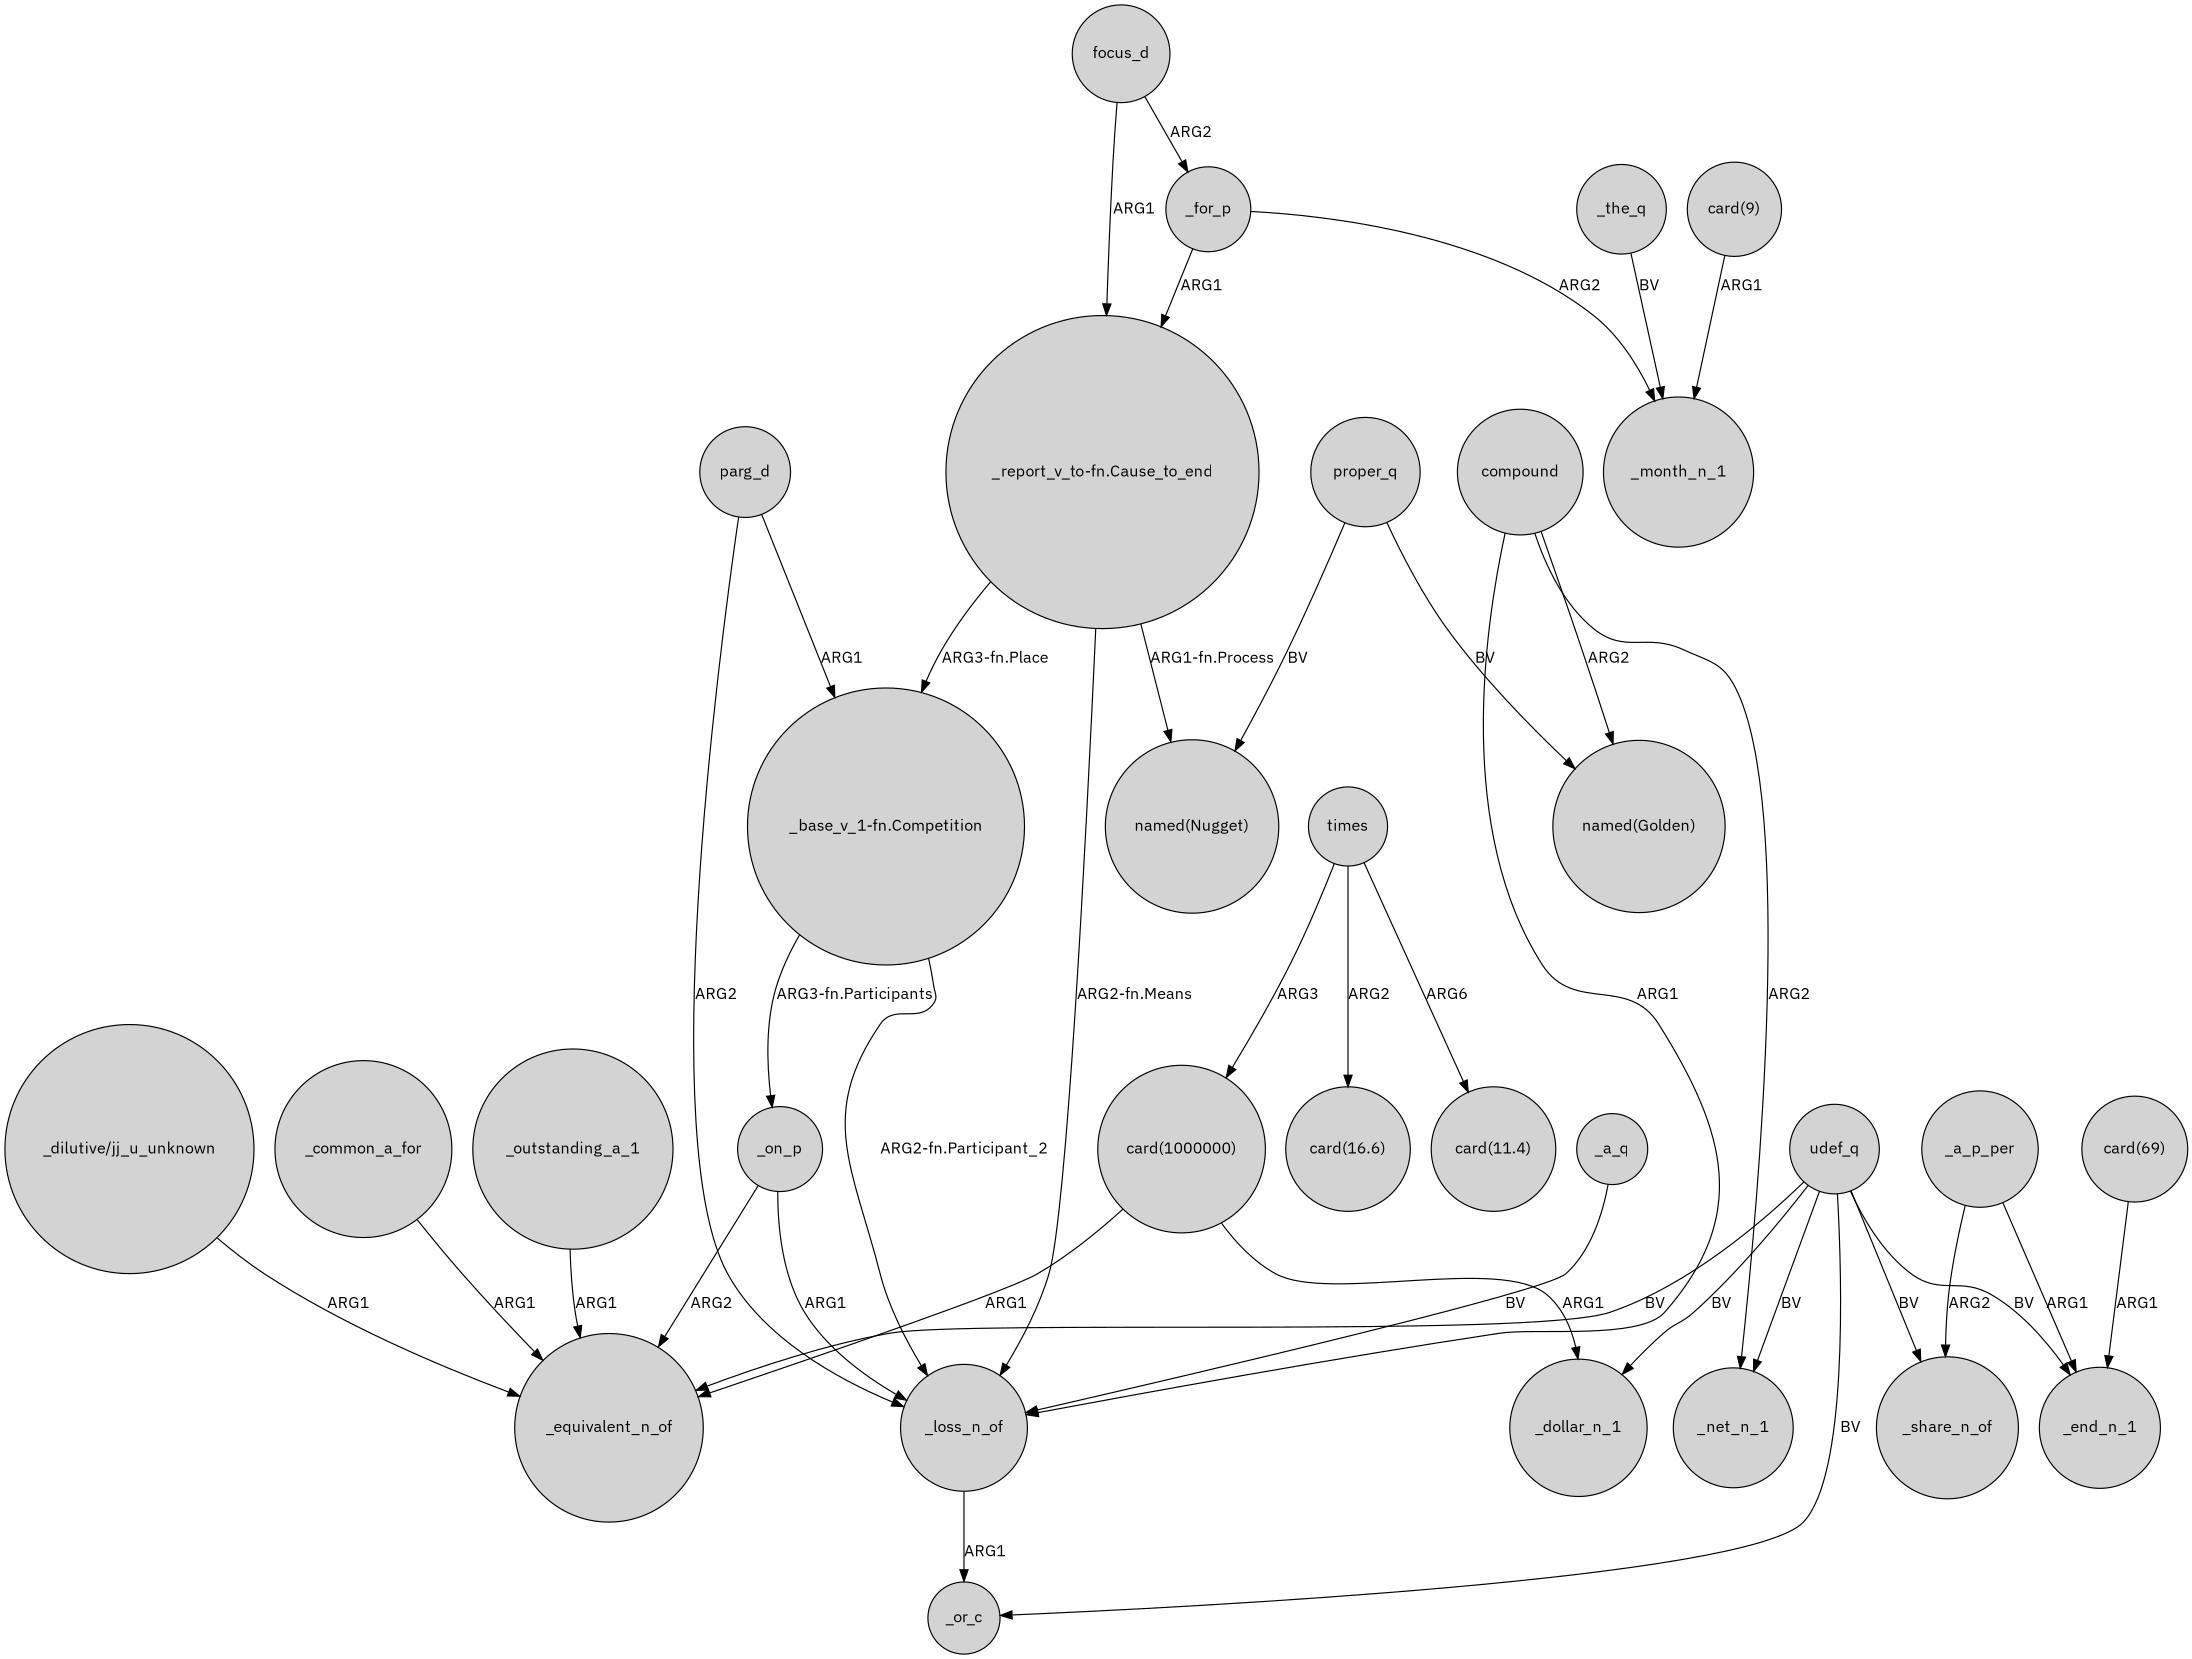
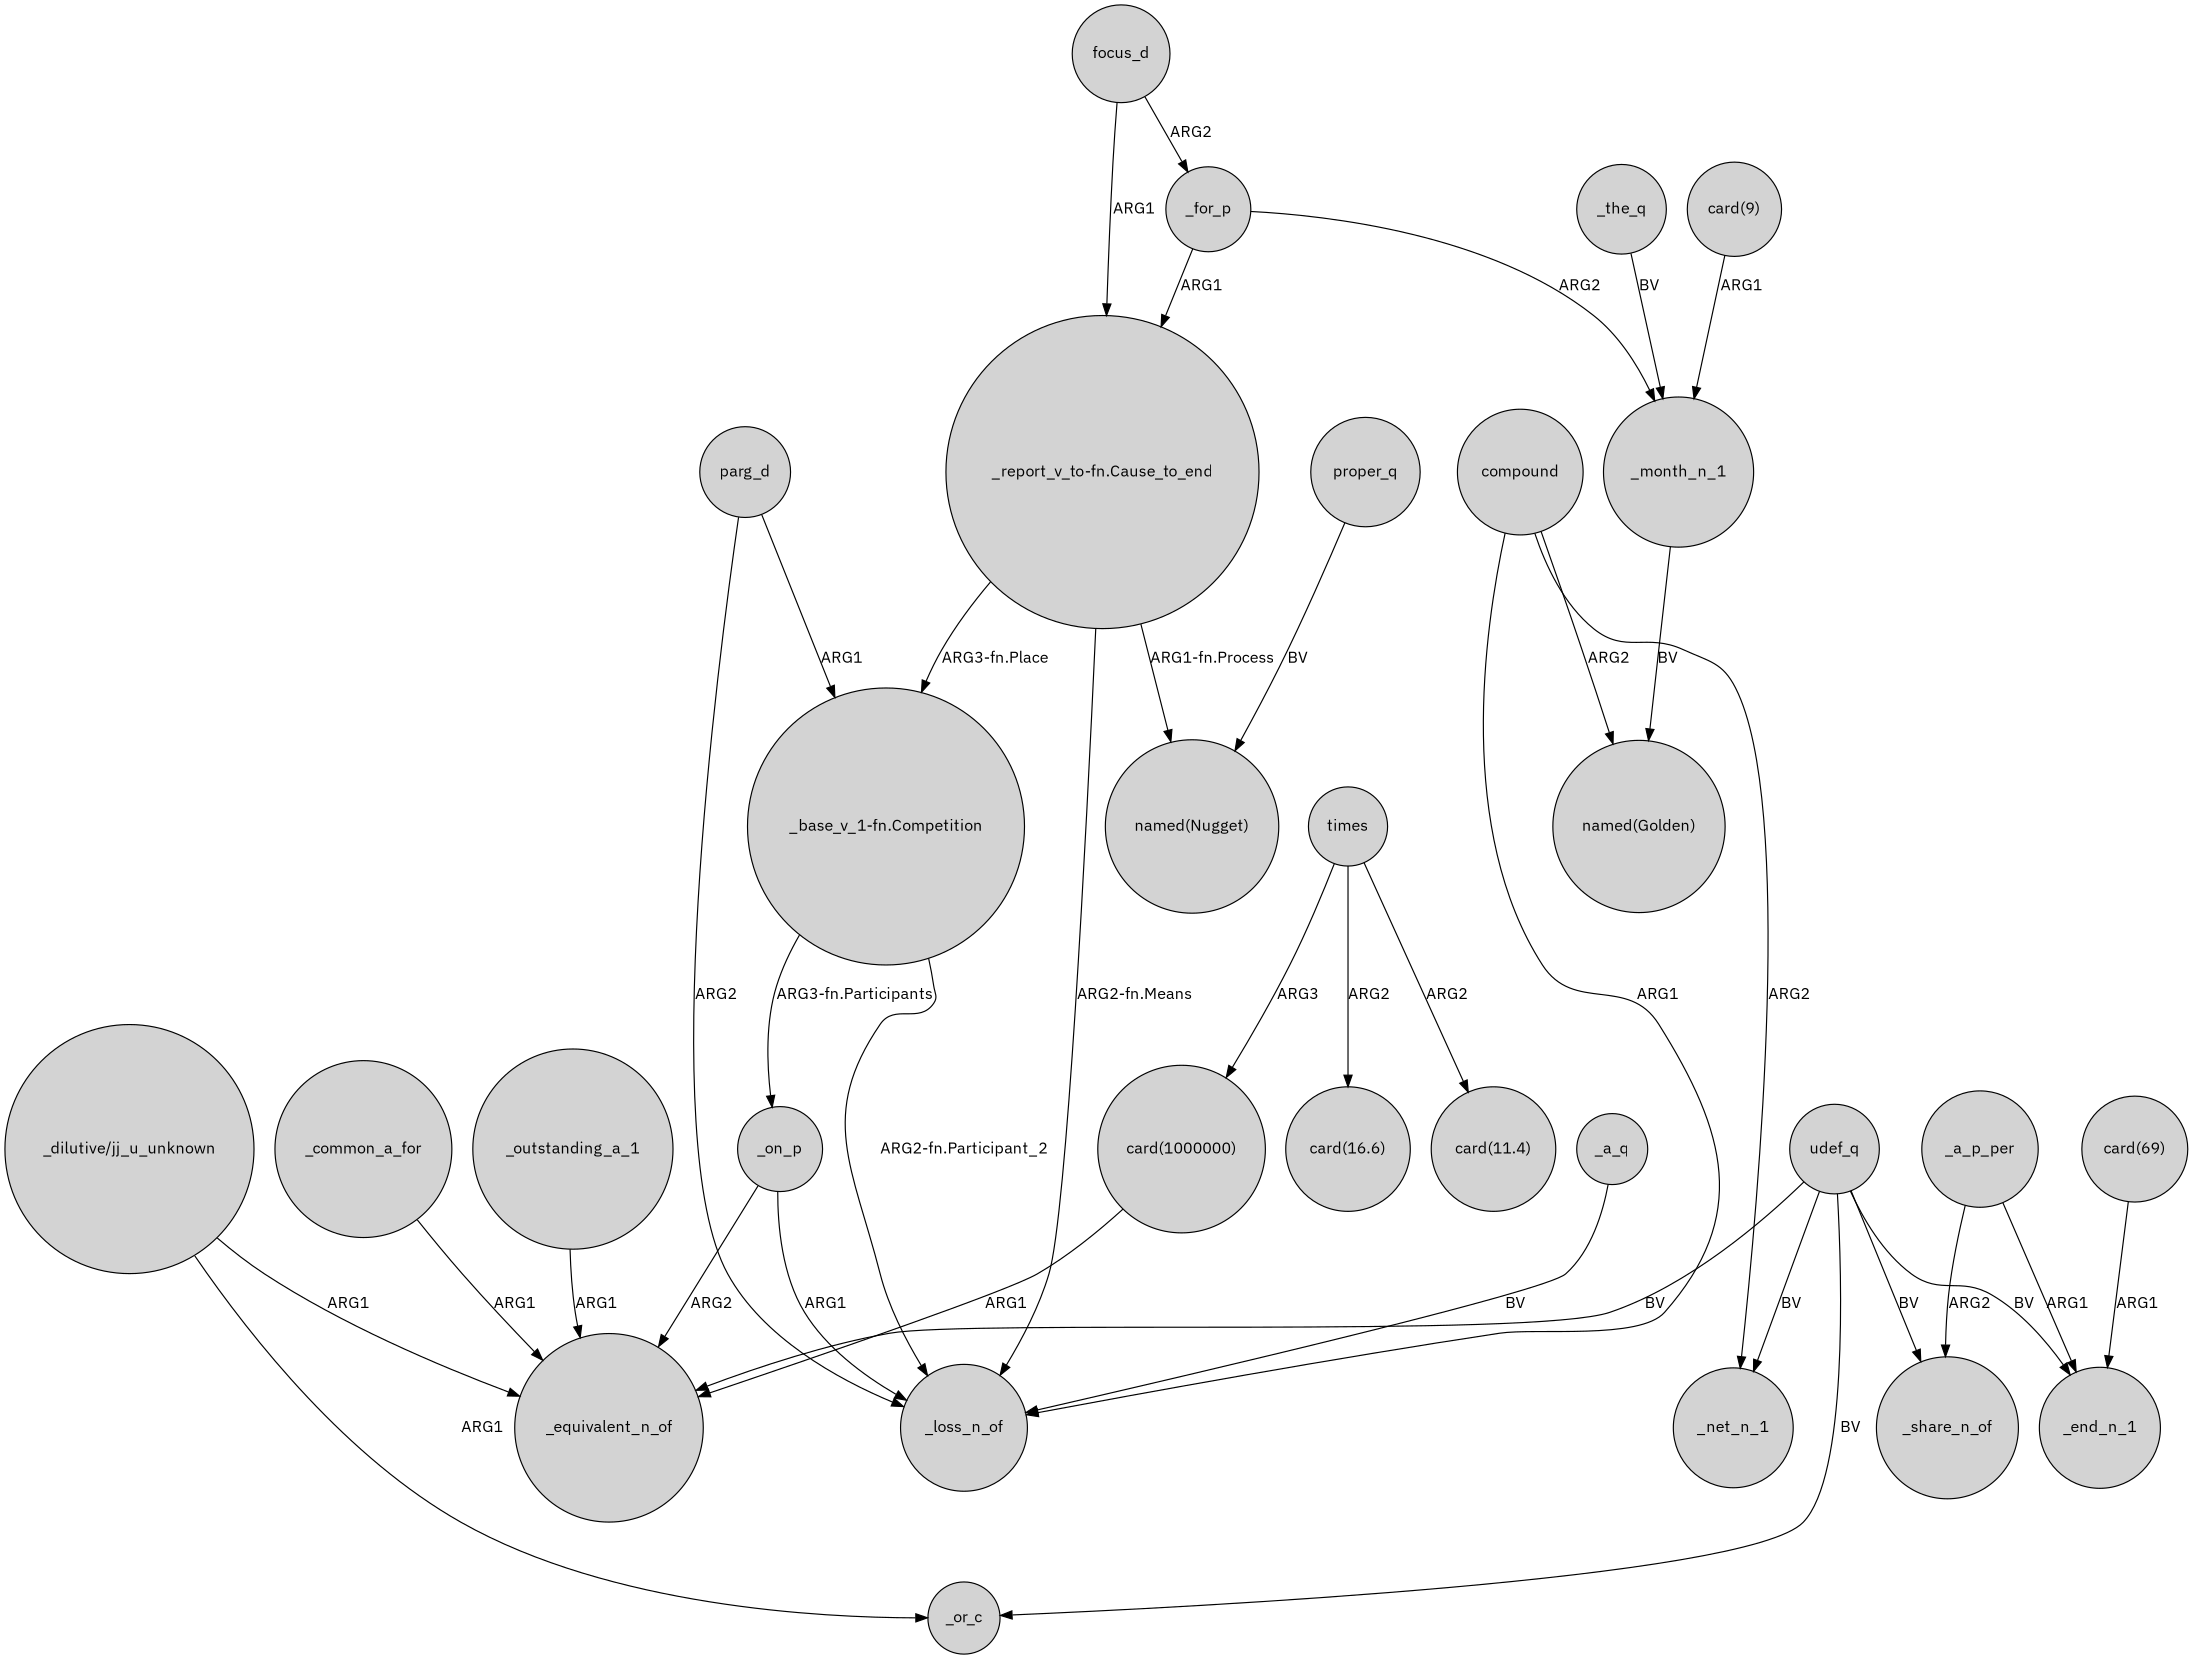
edge "proper_q" -> "named(Golden)": now "_month_n_1" -> "named(Golden)"
edge "times" -> "card(11.4)": label "ARG6" -> "ARG2"
node "_dollar_n_1": removed
edge "_loss_n_of" -> "_or_c": now "_dilutive/jj_u_unknown" -> "_or_c"
